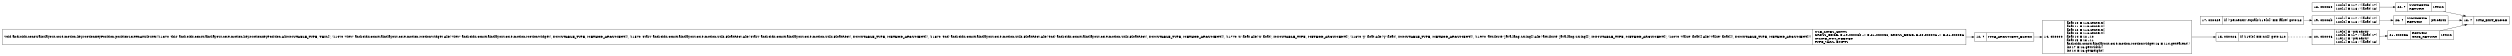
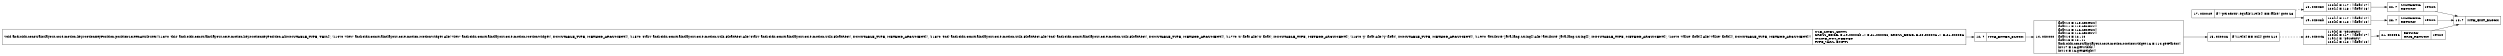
edge "17: 0x002e" -> "18: 0x0030": added
node "23: ?": text "percentX" -> "return"
node "12: ?": text "MTH_ARGUMENT_BLOCK" -> "MTH_ENTER_BLOCK"
